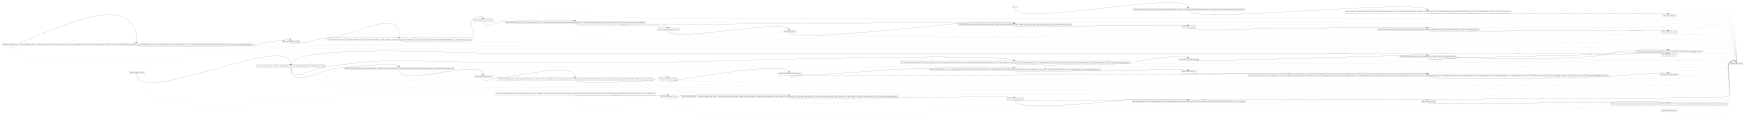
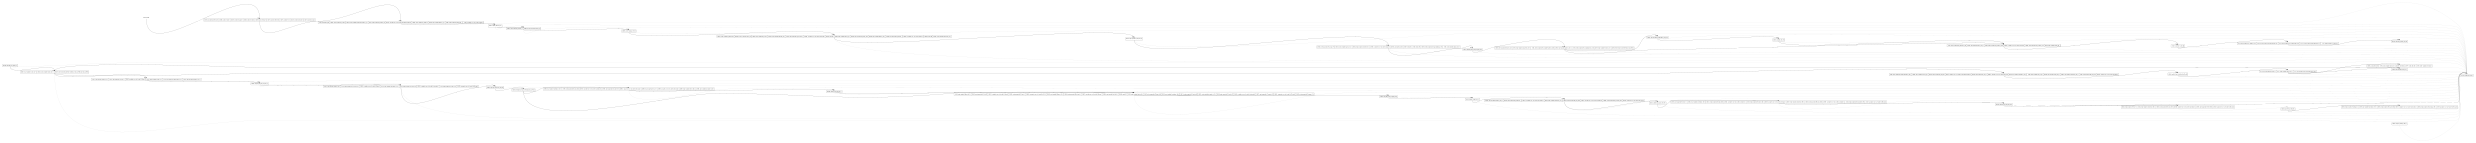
node "22484: read-property[v7,'always',-]": added
node "22621: call[v61,'timer',v63,-]*": added
